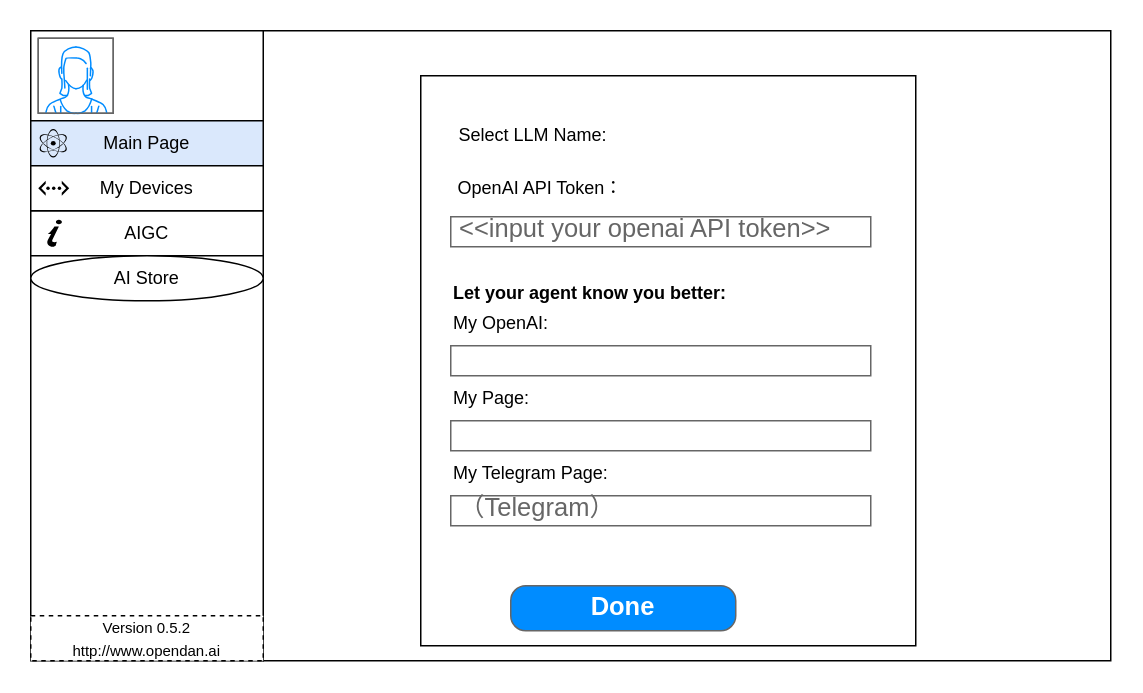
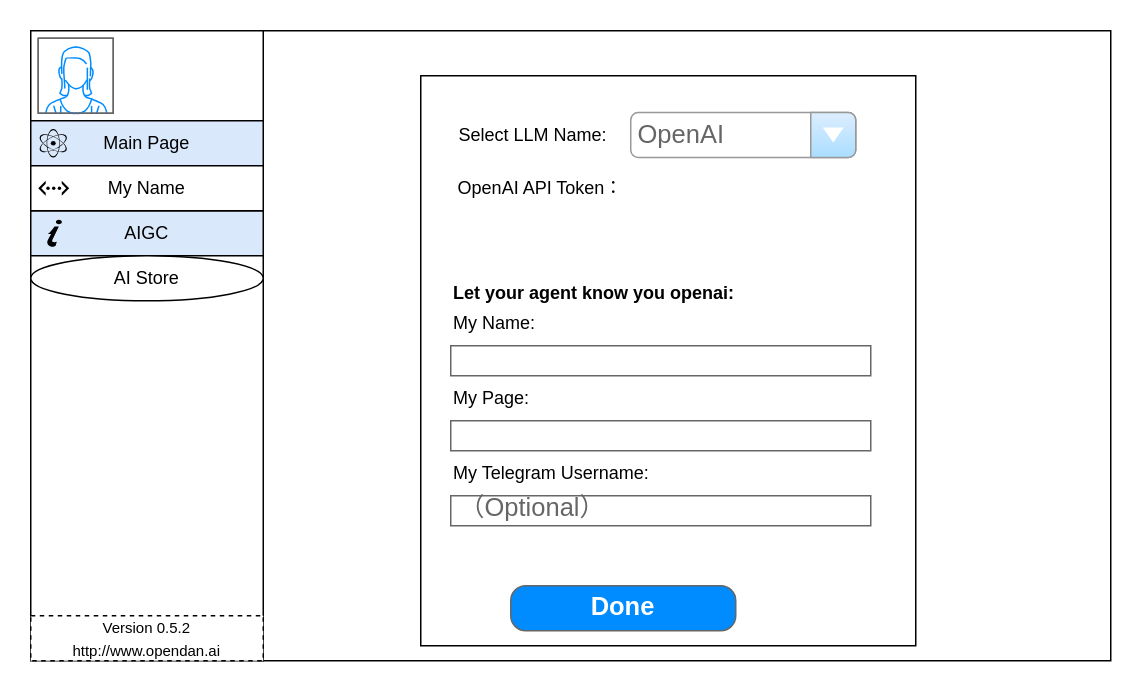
node "OpenAI": added
node "My Devices": label "My Devices" -> "My Name"
node "<<input your openai API token>>": removed
node "AIGC": fillcolor #ffffff -> #dae8fc
node "Let your agent know you better:": label "Let your agent know you better:" -> "Let your agent know you openai:"
node "My OpenAI:": label "My OpenAI:" -> "My Name:"
node "My Telegram Page:": label "My Telegram Page:" -> "My Telegram Username:"
node "（Telegram）": label "（Telegram）" -> "（Optional）"
